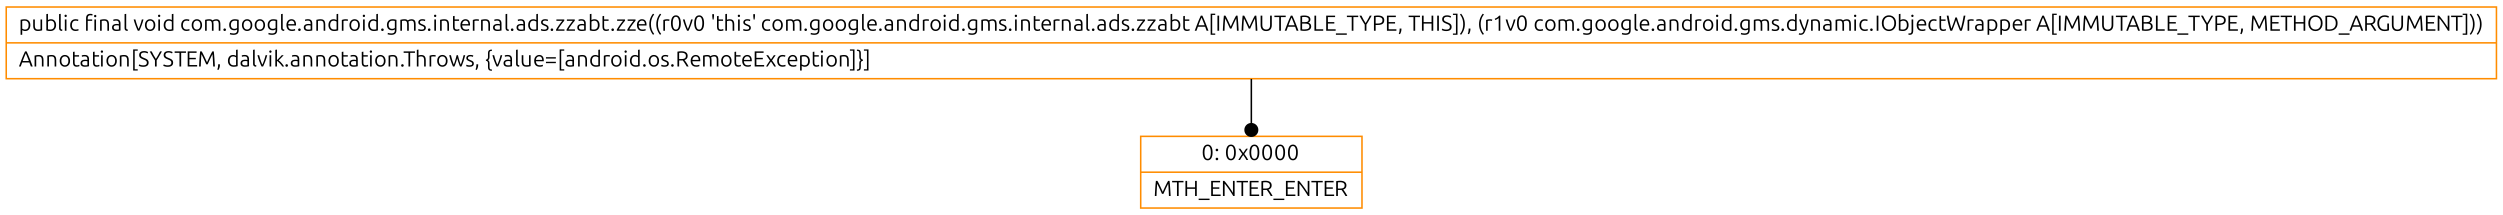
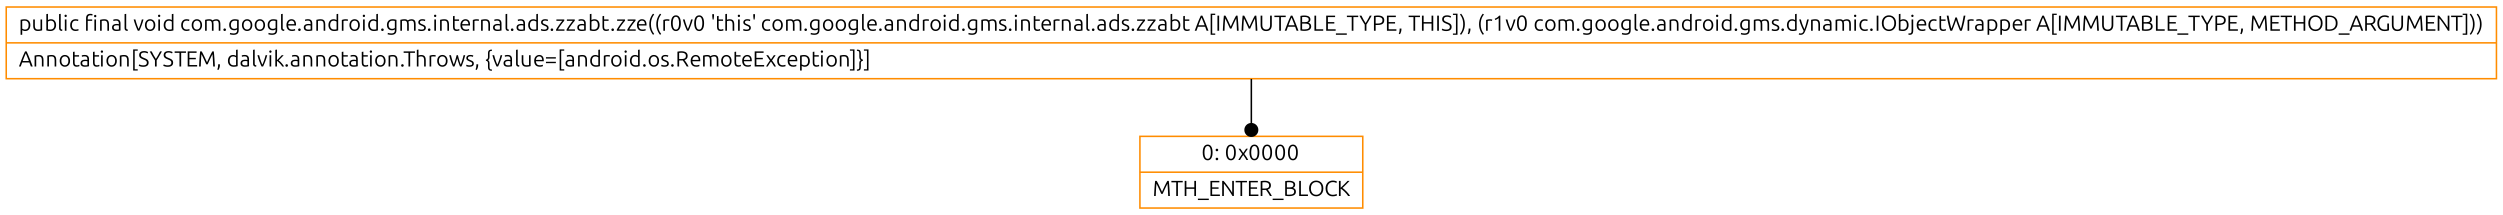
node "0: 0x0000": text "MTH_ENTER_ENTER" -> "MTH_ENTER_BLOCK"
